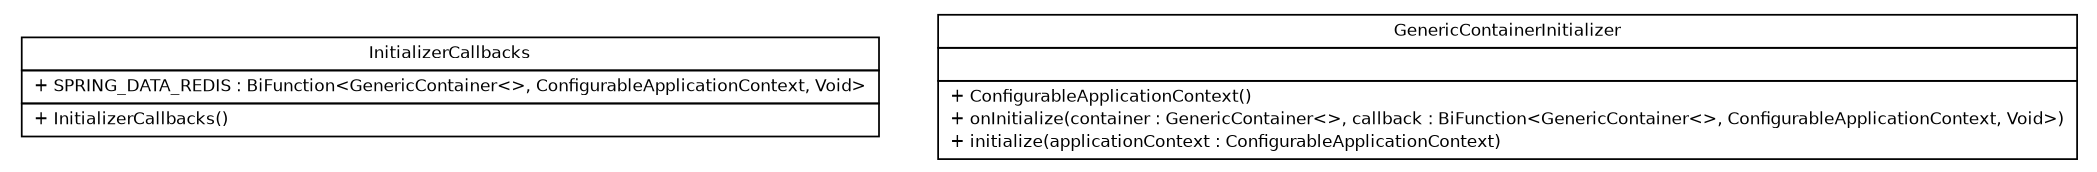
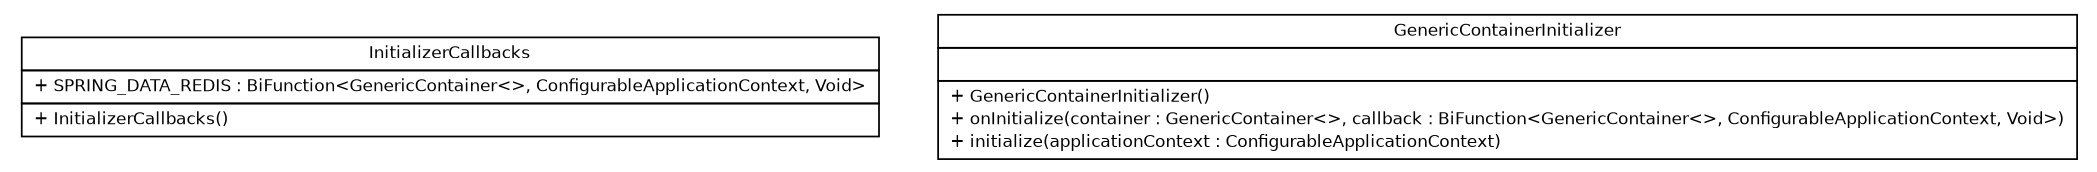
node "GenericContainerInitializer": text "+ ConfigurableApplicationContext()" -> "+ GenericContainerInitializer()"
